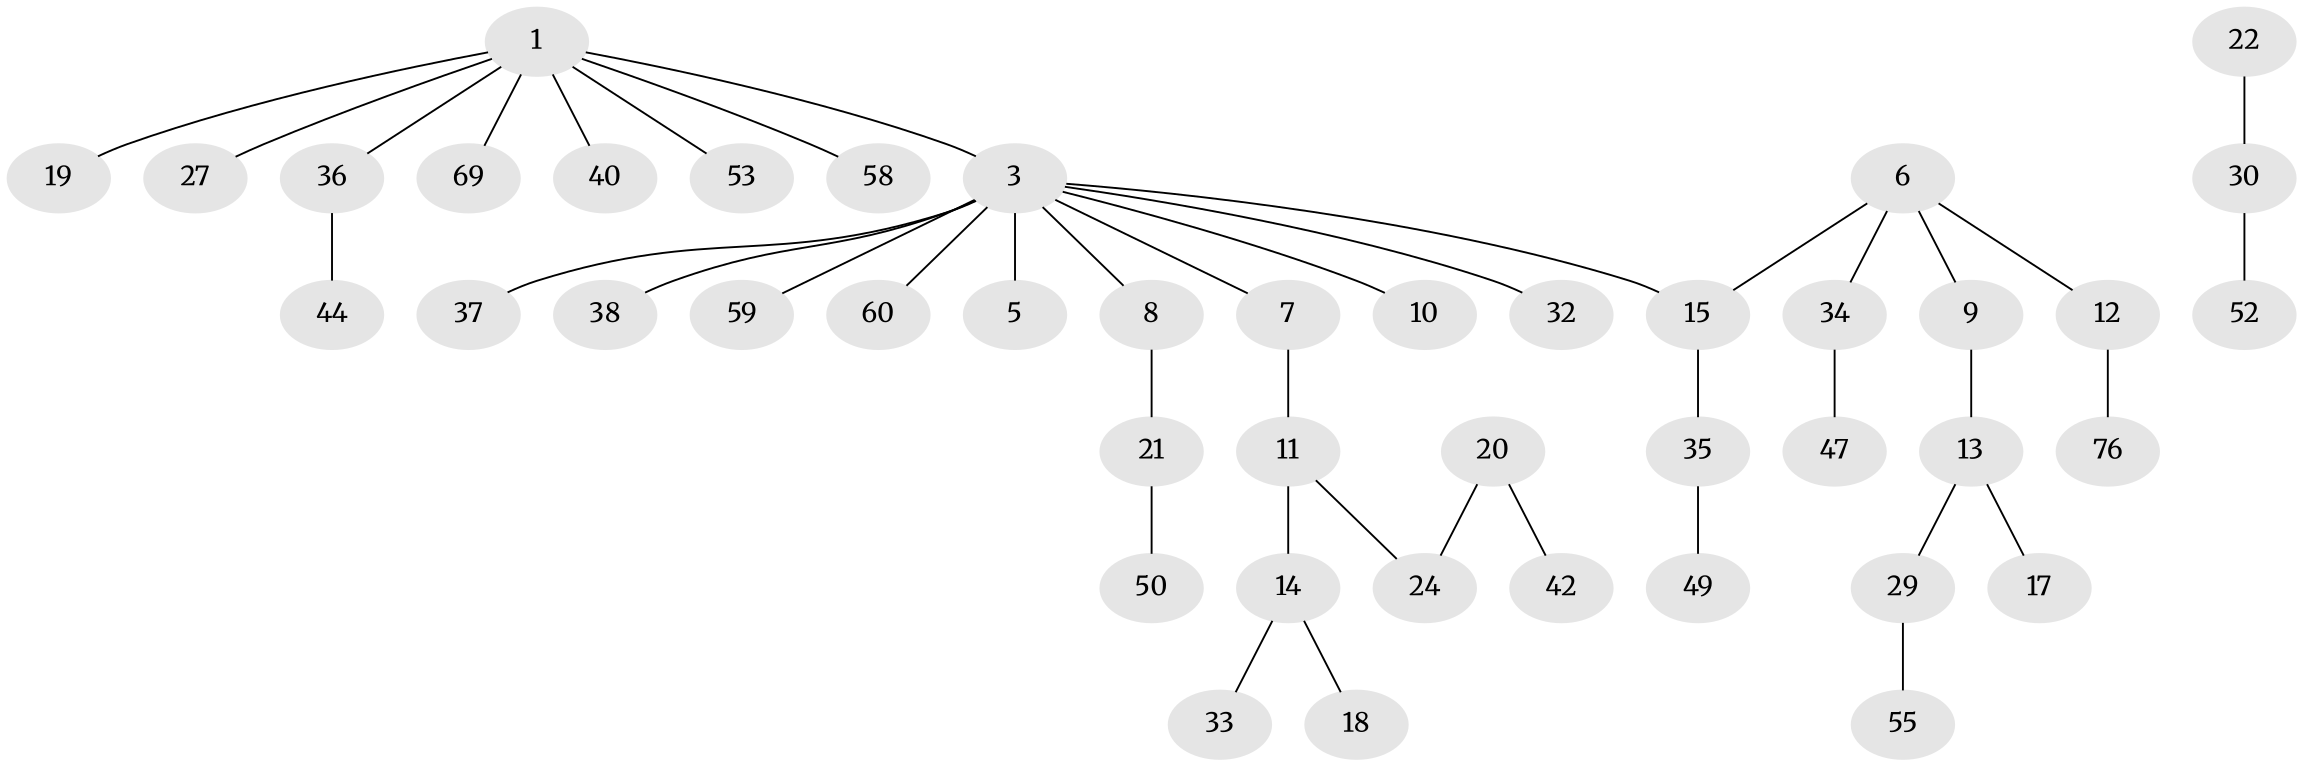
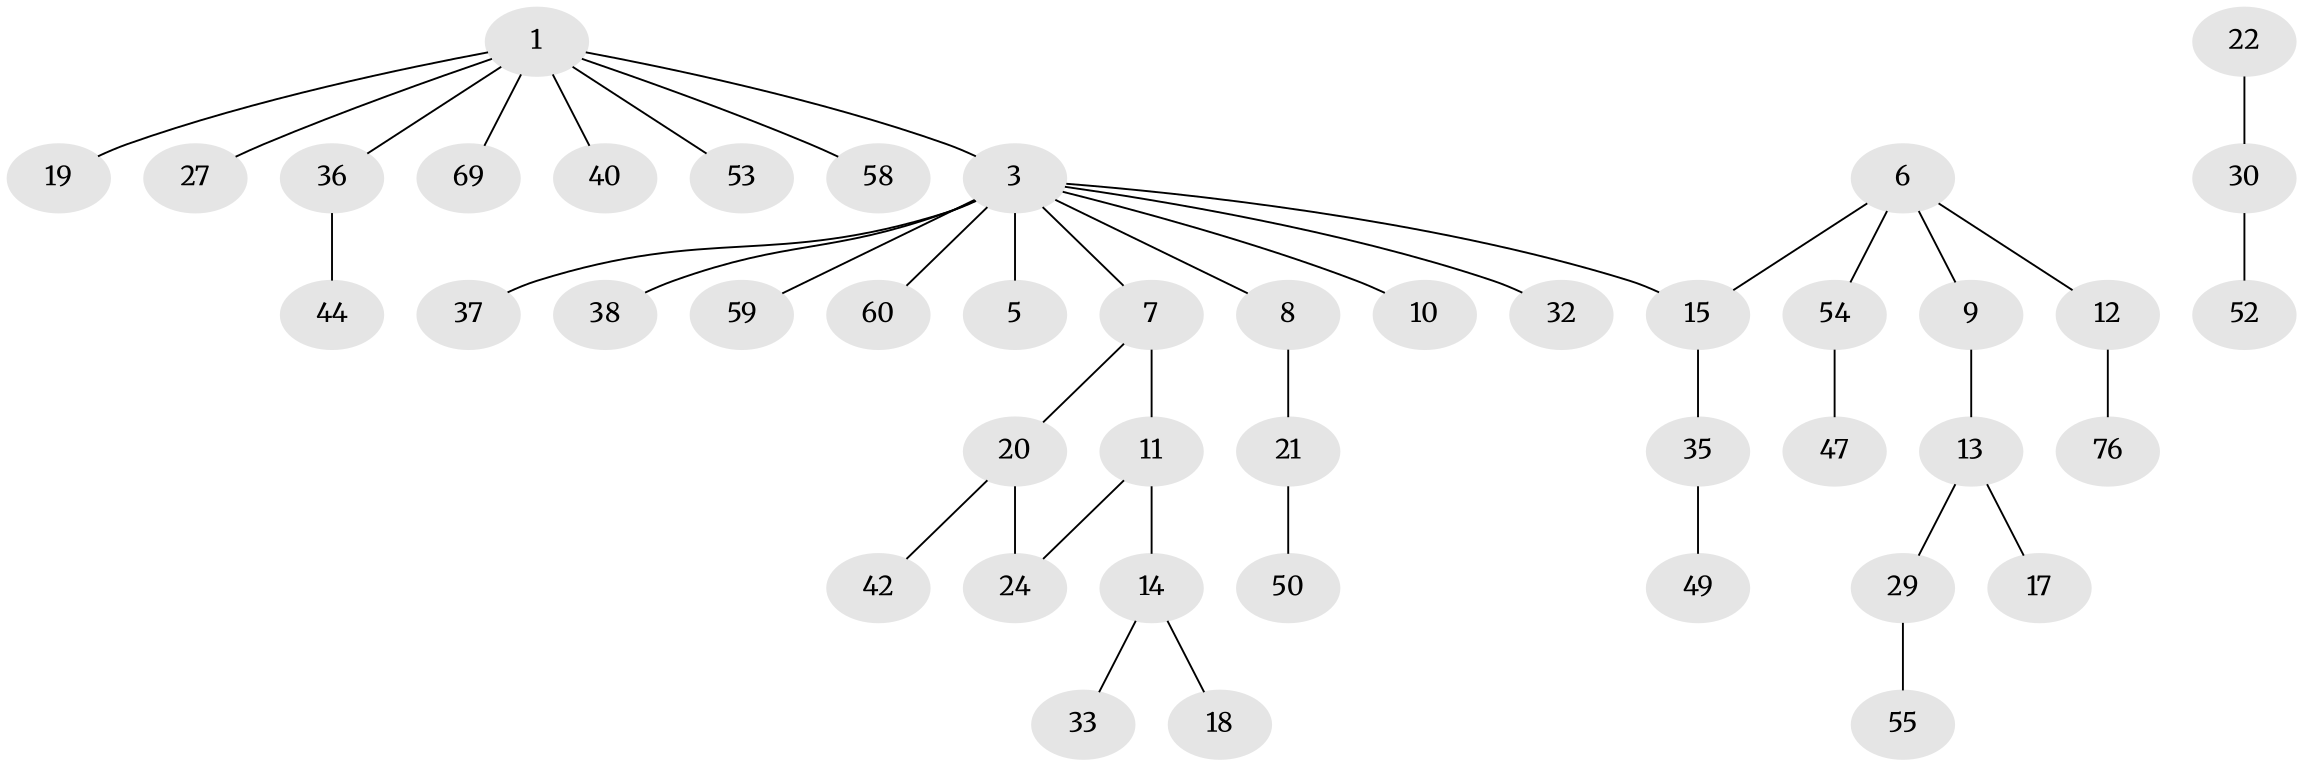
node "34": label "34" -> "54"
edge "7" -- "20": added
